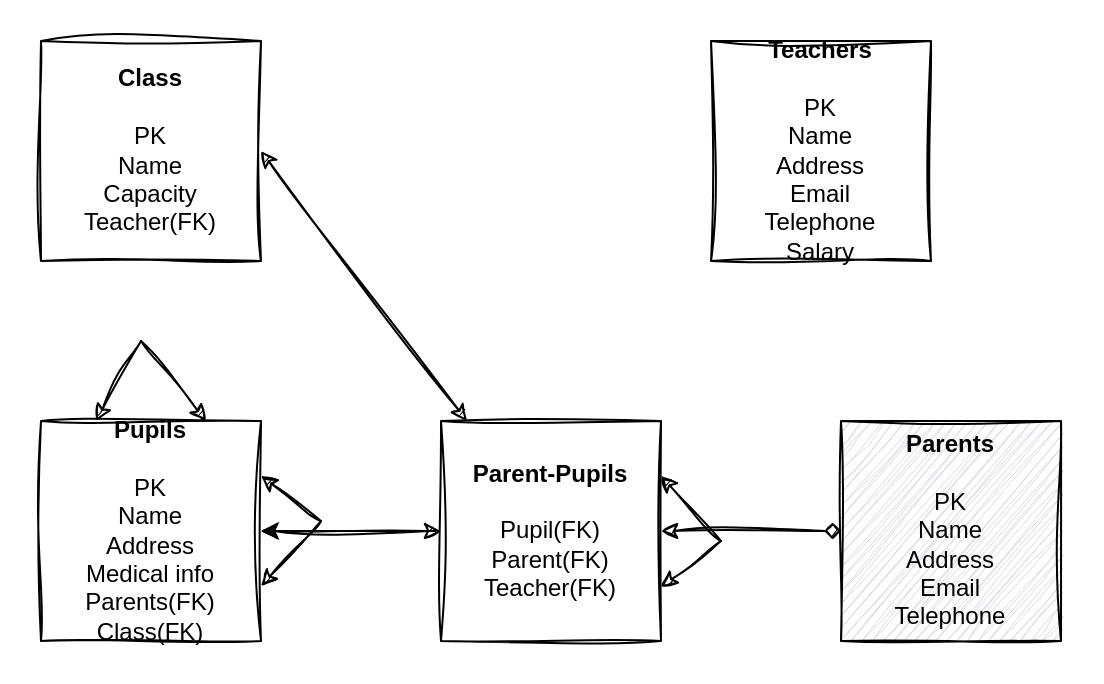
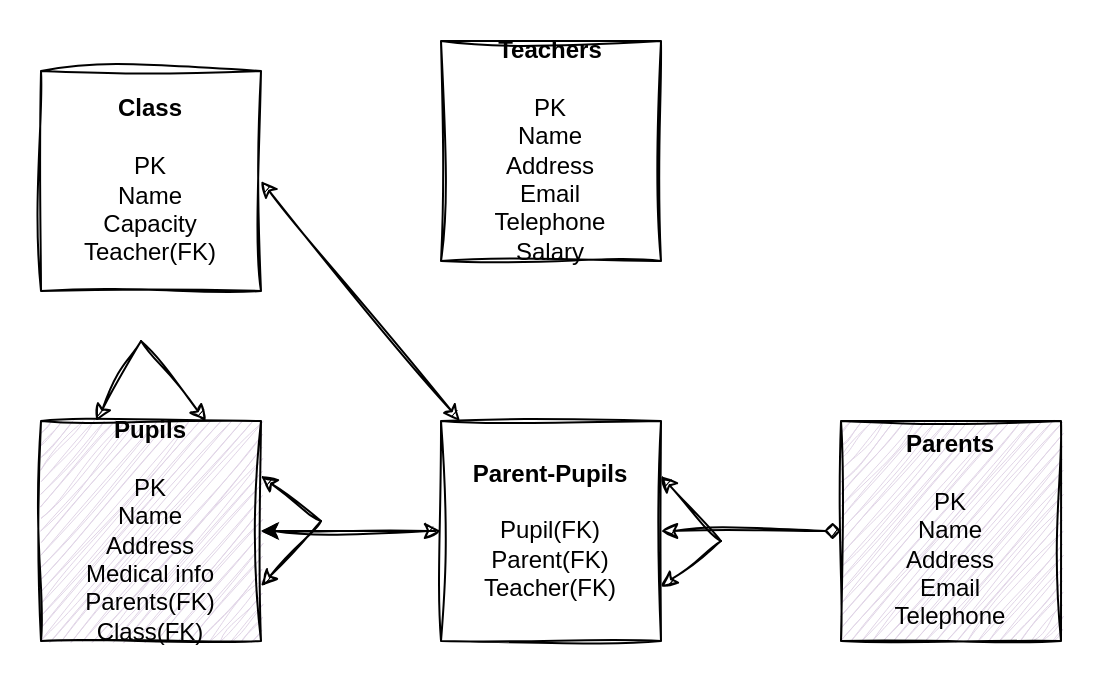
node "Class PK Name Capacity Teacher(FK)": moved (151, 151) -> (151, 181)
node "Teachers PK Name Address Email Telephone Salary": moved (821, 151) -> (551, 151)
node "Pupils PK Name Address Medical info Parents(FK) Class(FK)": fillcolor #ffffff -> #e1d5e7
